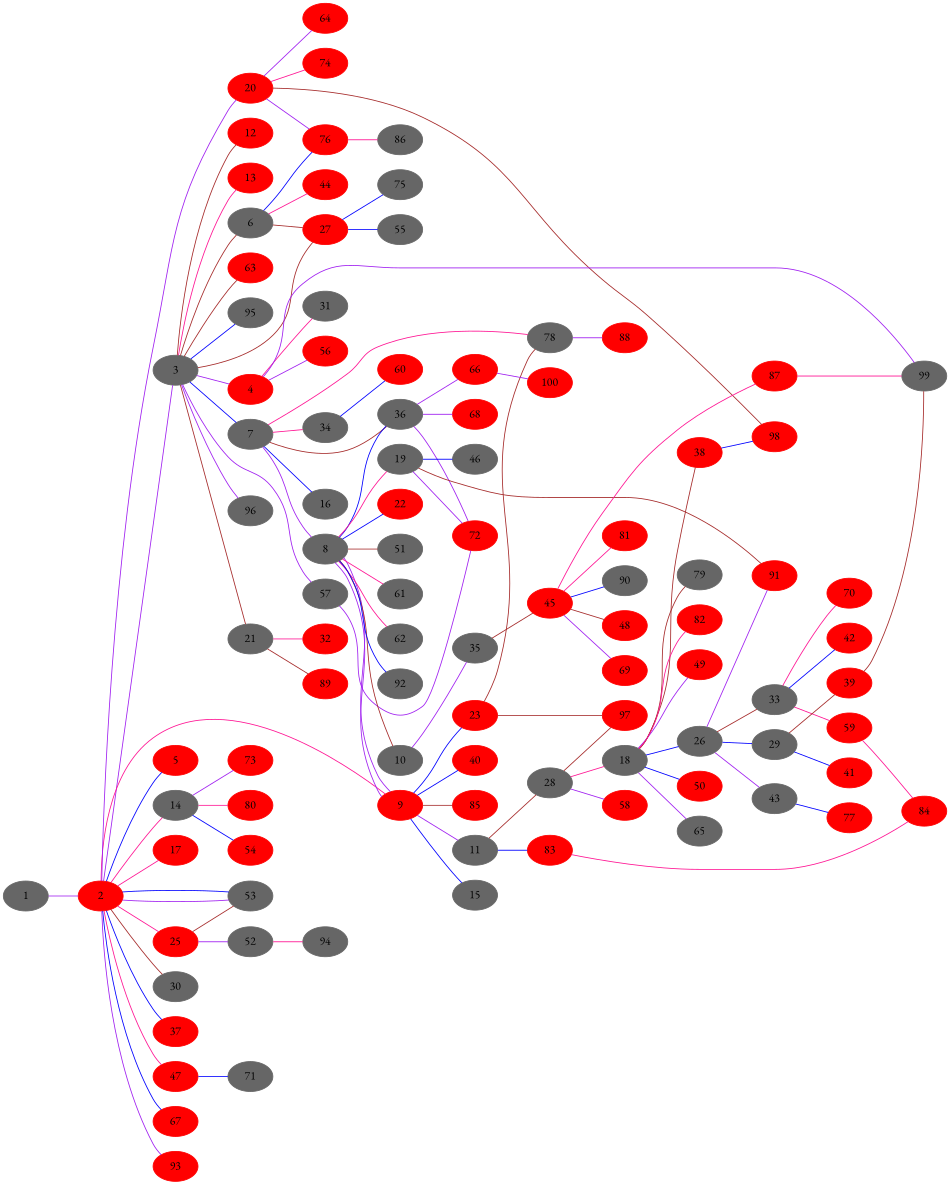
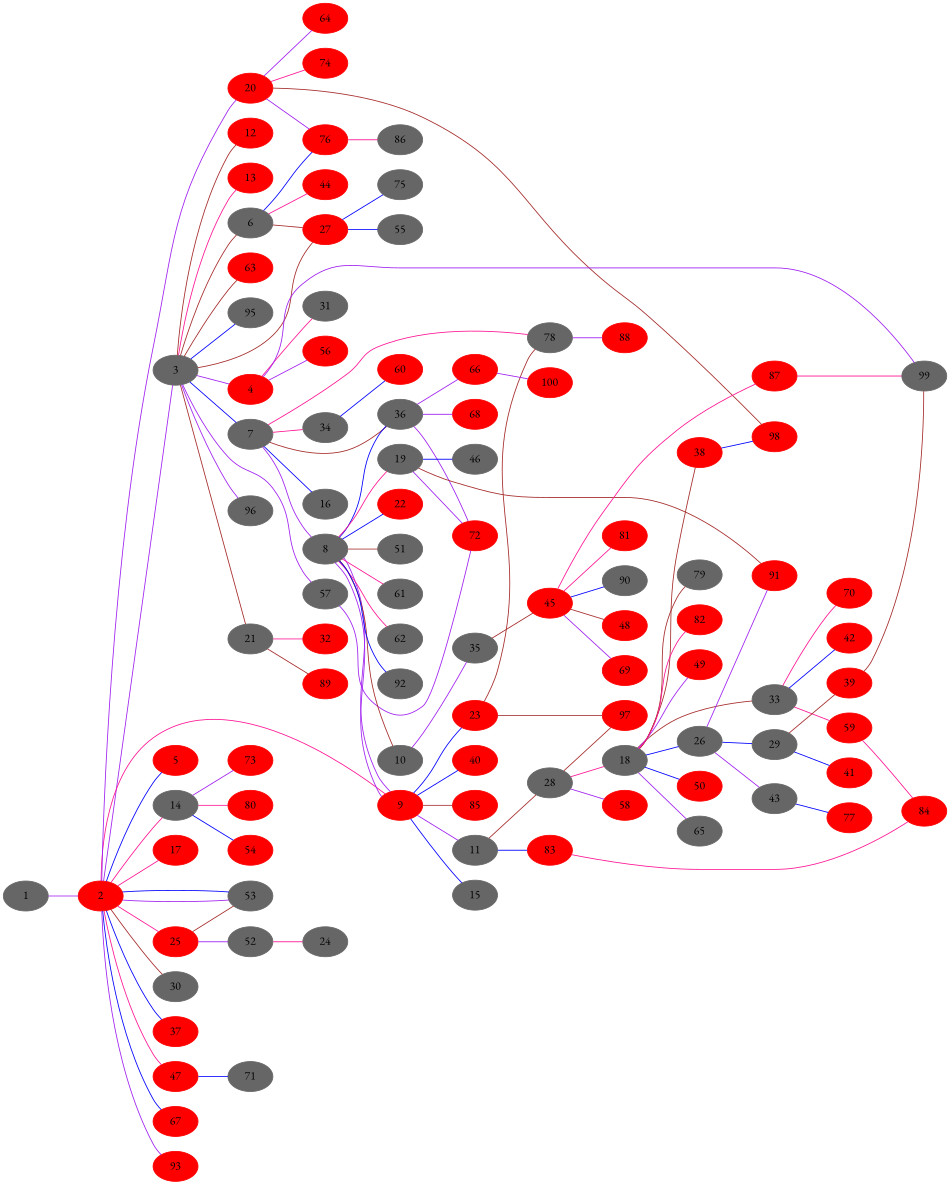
edge "33" -- "26": now "33" -- "18"
node "94": label "94" -> "24"
